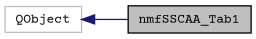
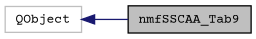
node "nmfSSCAA_Tab1": label "nmfSSCAA_Tab1" -> "nmfSSCAA_Tab9"
